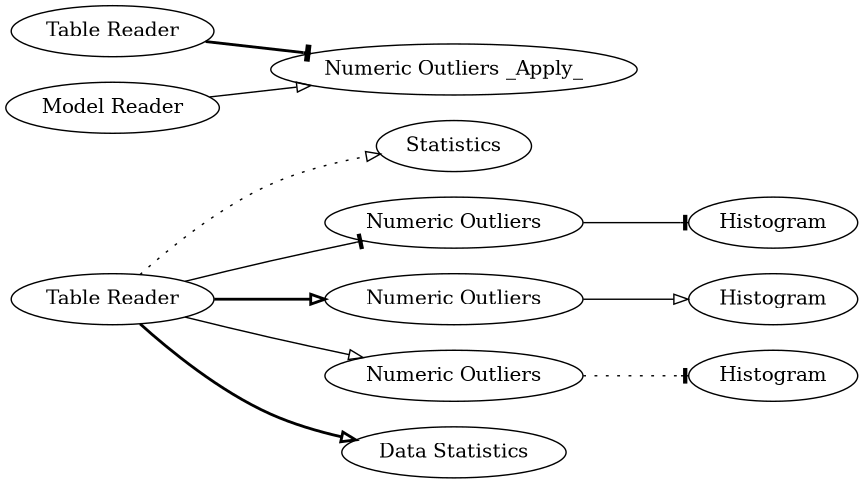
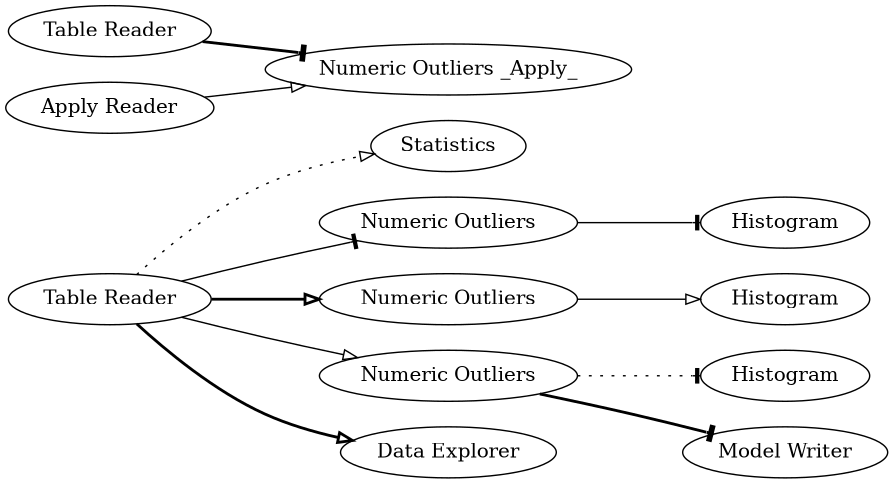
node "Model Reader": label "Model Reader" -> "Apply Reader"
node "Data Statistics": label "Data Statistics" -> "Data Explorer"
node "Model Writer": added
